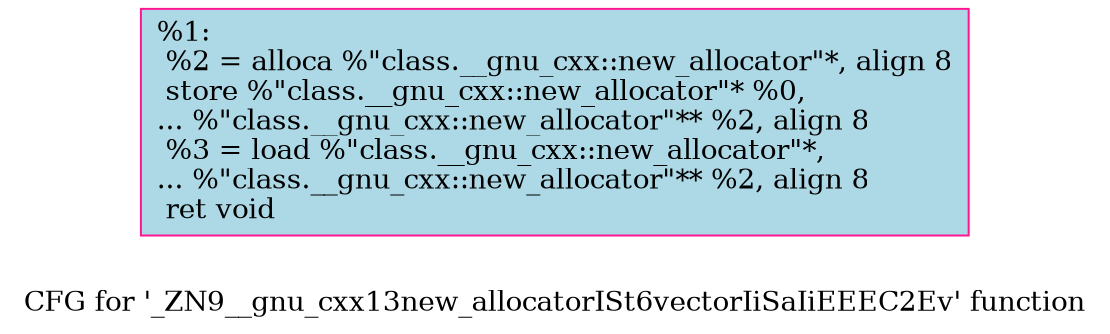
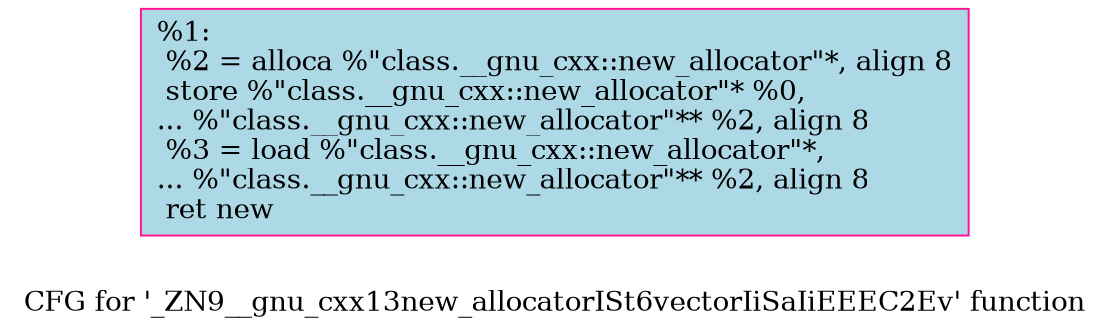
node "%1:": text "ret void" -> "ret new"
